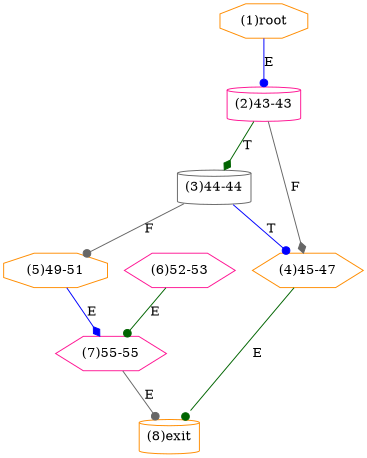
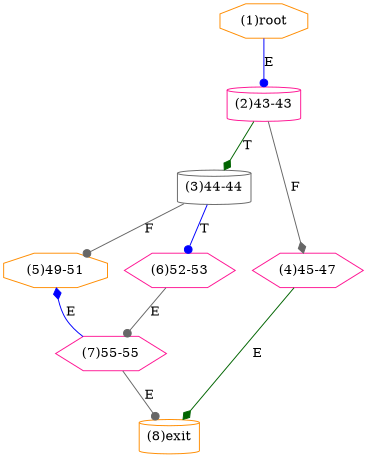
edge "(3)44-44" -> "(4)45-47": now "(3)44-44" -> "(6)52-53"
node "(4)45-47": color darkorange -> deeppink
edge "(5)49-51" -> "(7)55-55": reversed
edge "(6)52-53" -> "(7)55-55": color darkgreen -> gray40
edge "(4)45-47" -> "(8)exit": arrowhead dot -> diamond
